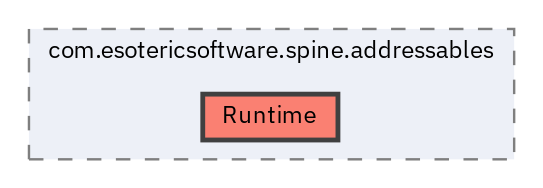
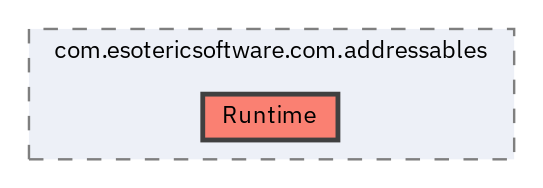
cluster "com.esotericsoftware.spine.addressables": label "com.esotericsoftware.spine.addressables" -> "com.esotericsoftware.com.addressables"
